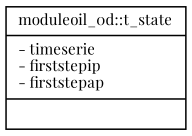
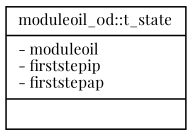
node "moduleoil_0d::t_state": text "- timeserie" -> "- moduleoil"
